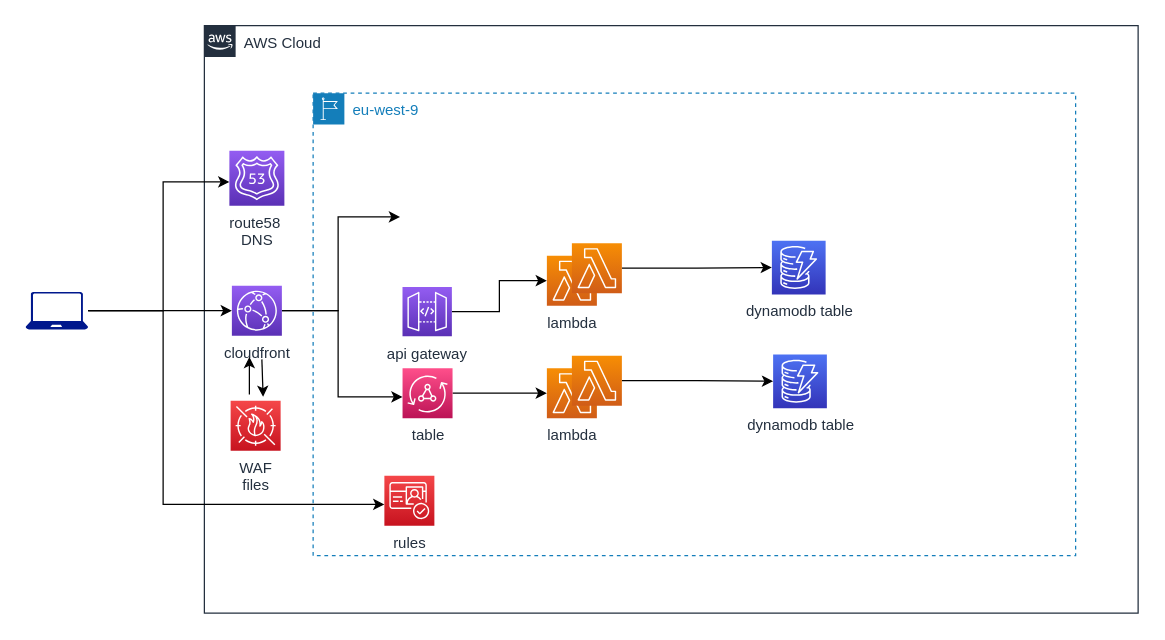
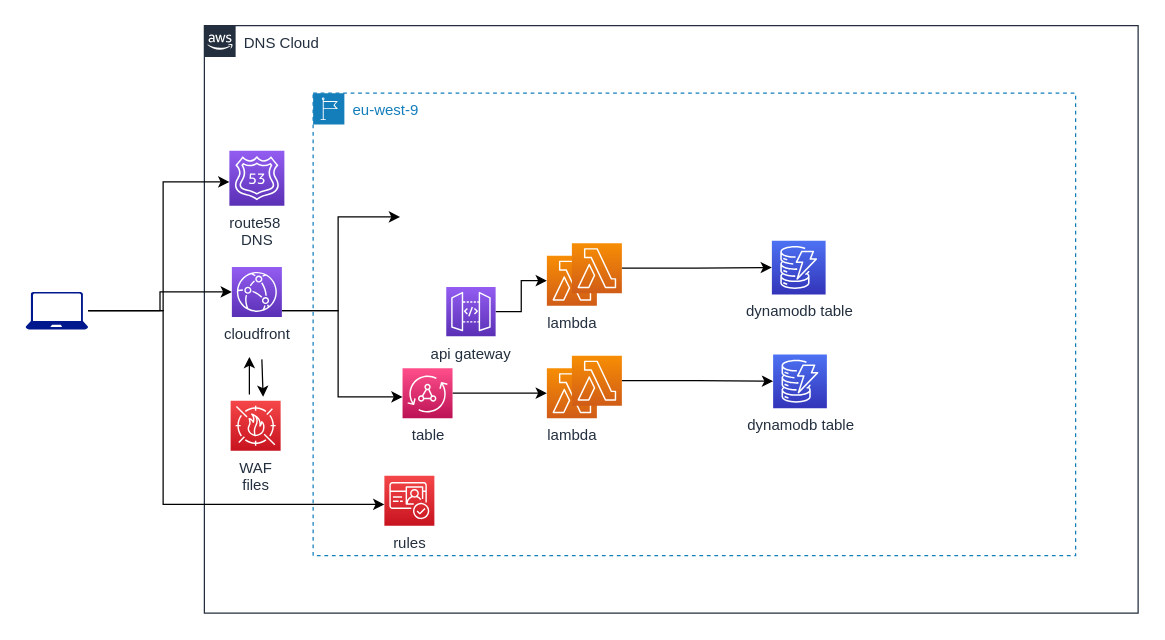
node "AWS Cloud": label "AWS Cloud" -> "DNS Cloud"
node "cloudfront": moved (257, 311) -> (257, 292)
node "api gateway": moved (427, 312) -> (471, 312)
